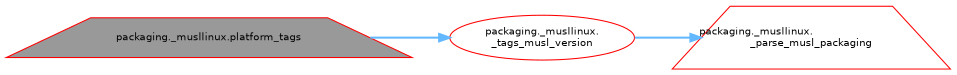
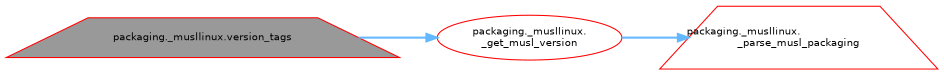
node "packaging._musllinux.platform_tags": label "packaging._musllinux.platform_tags" -> "packaging._musllinux.version_tags"
node "packaging._musllinux. _tags_musl_version": label "packaging._musllinux. _tags_musl_version" -> "packaging._musllinux. _get_musl_version"
